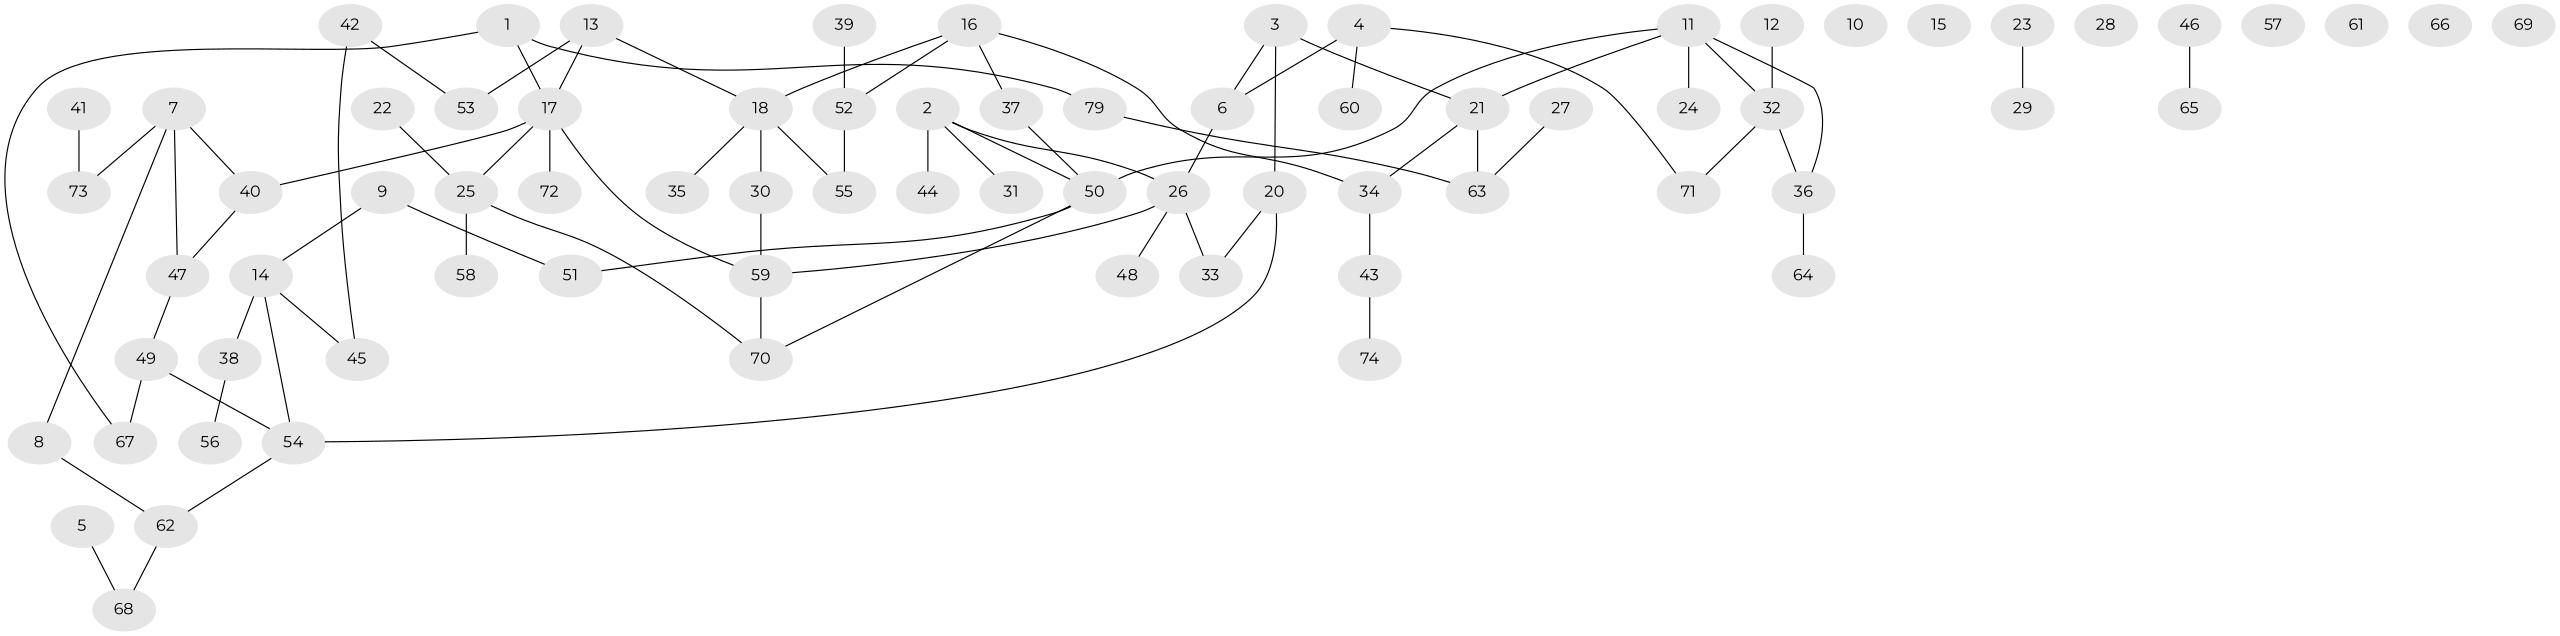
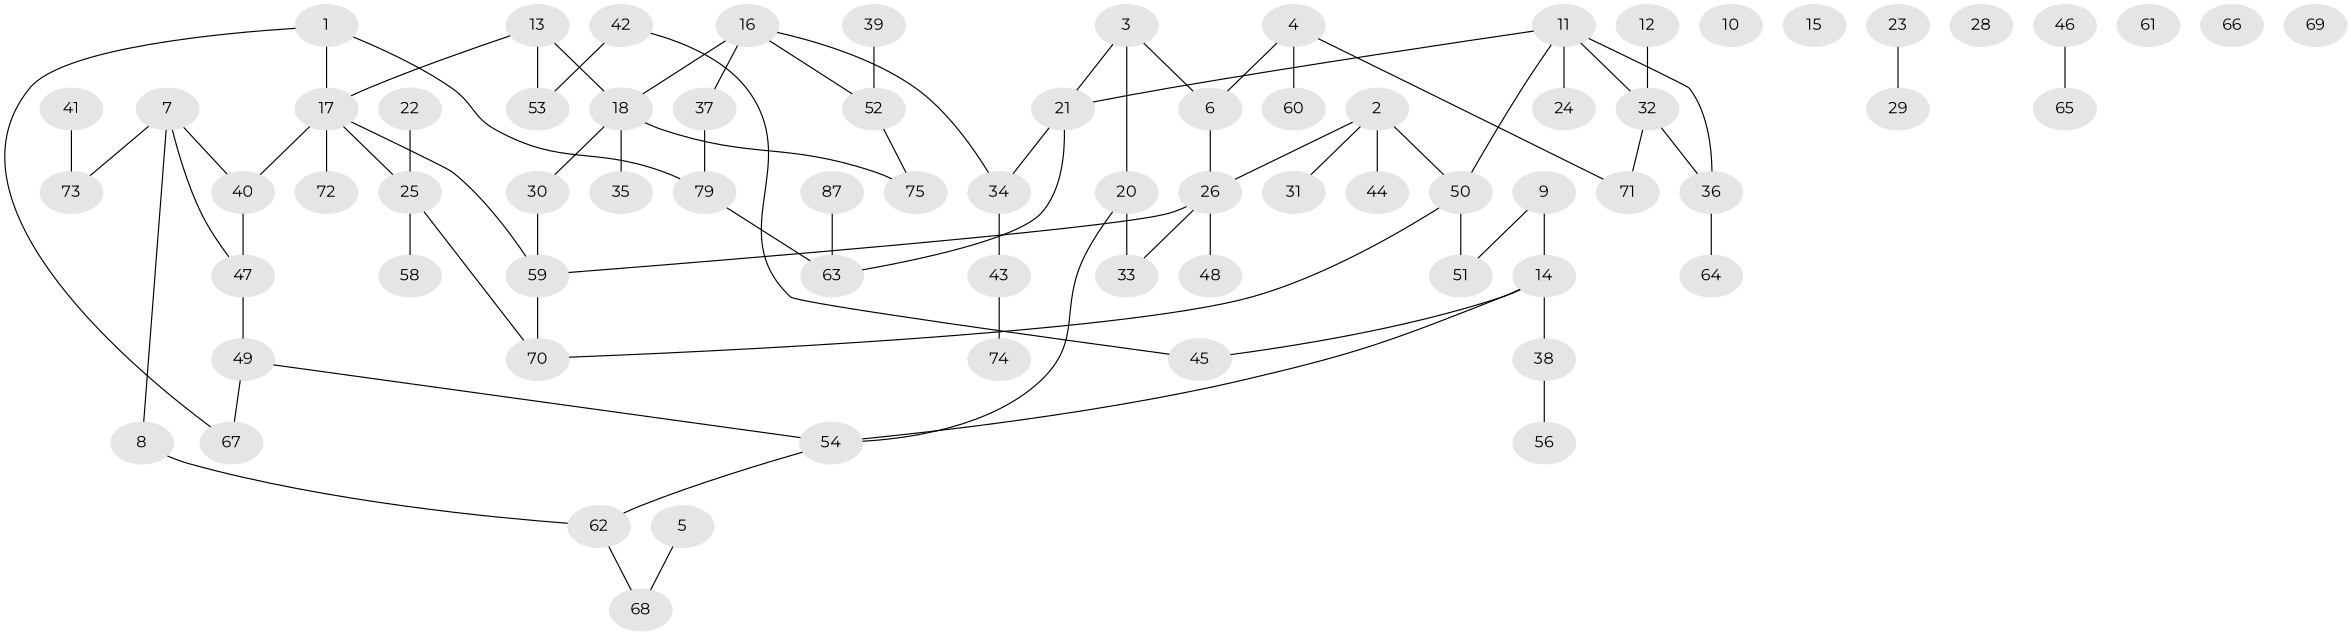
node "57": removed
node "27": label "27" -> "87"
edge "37" -- "50": now "37" -- "79"
node "55": label "55" -> "75"
